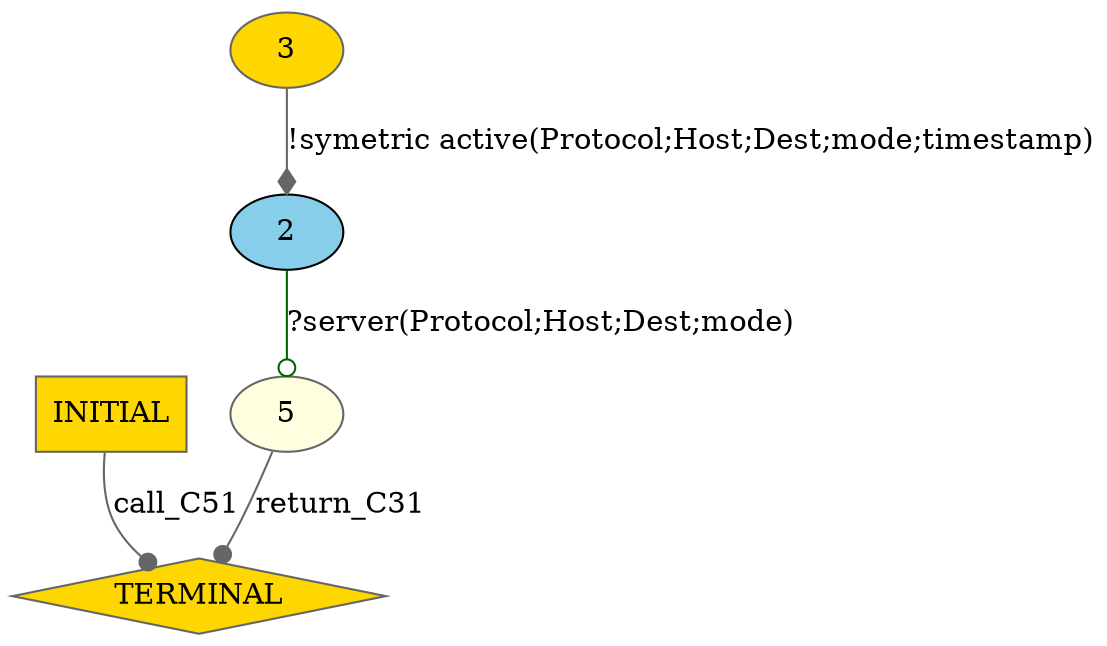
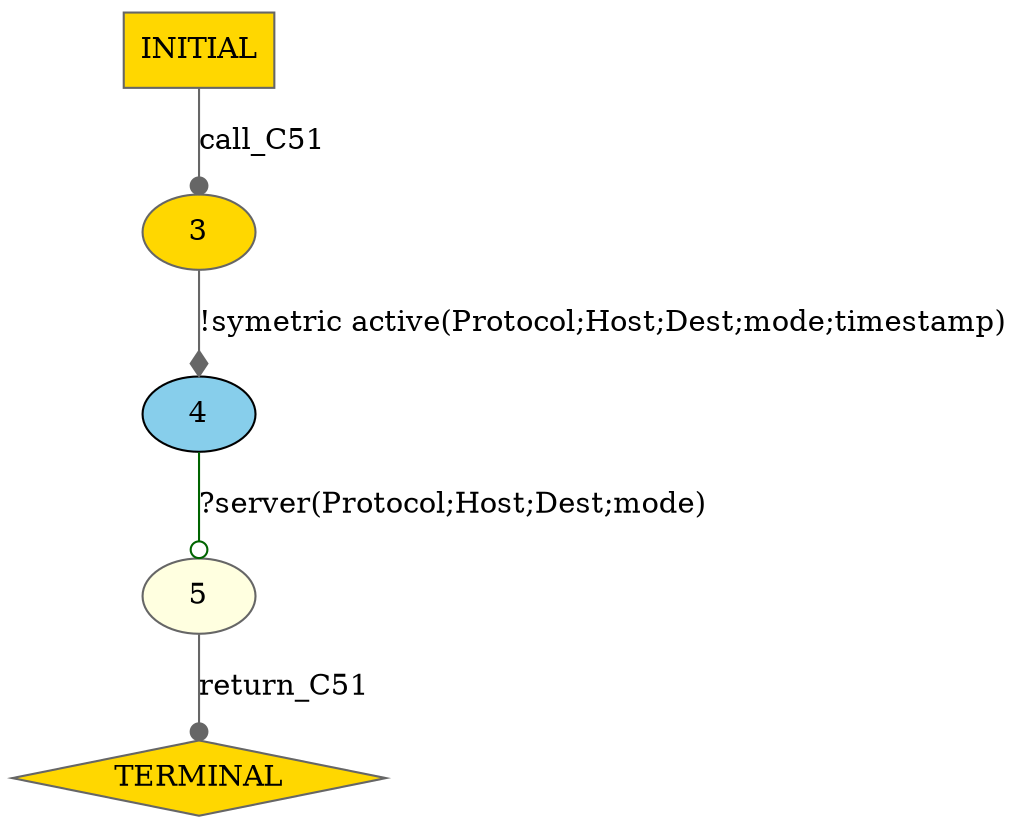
node "2": label "2" -> "4"
edge "5" -> "TERMINAL": label "return_C31" -> "return_C51"
edge "INITIAL" -> "TERMINAL": now "INITIAL" -> "3"
